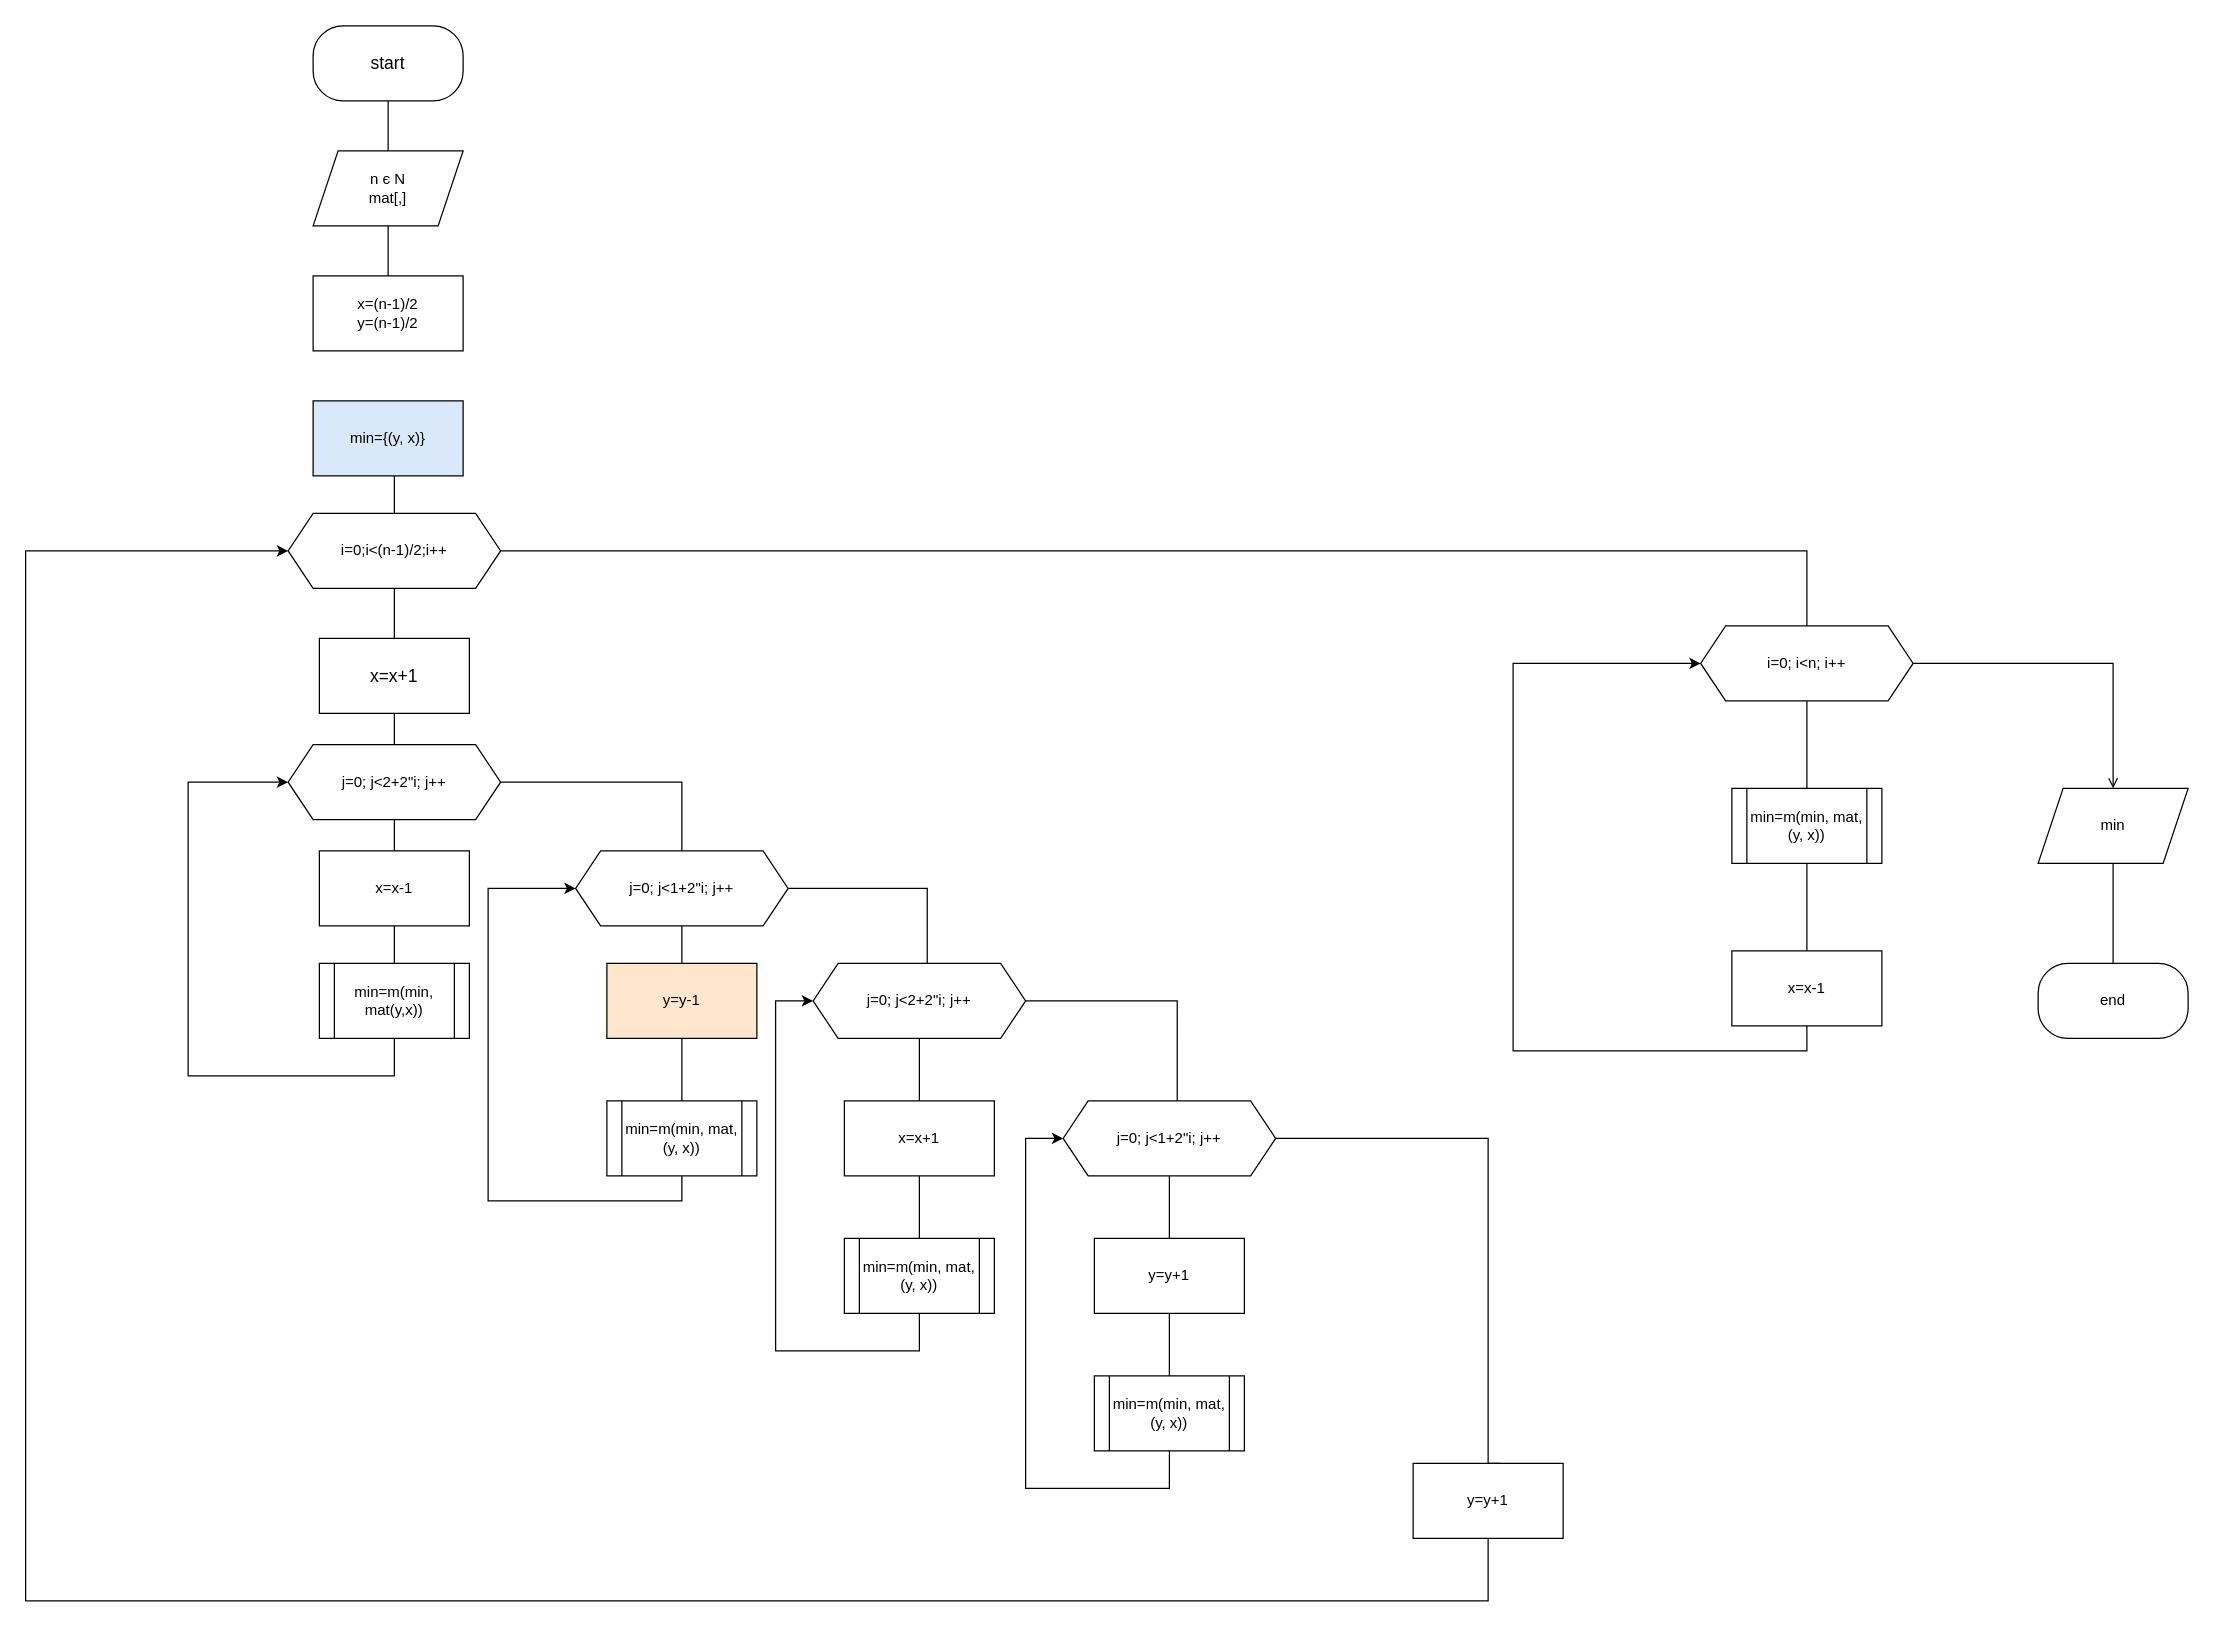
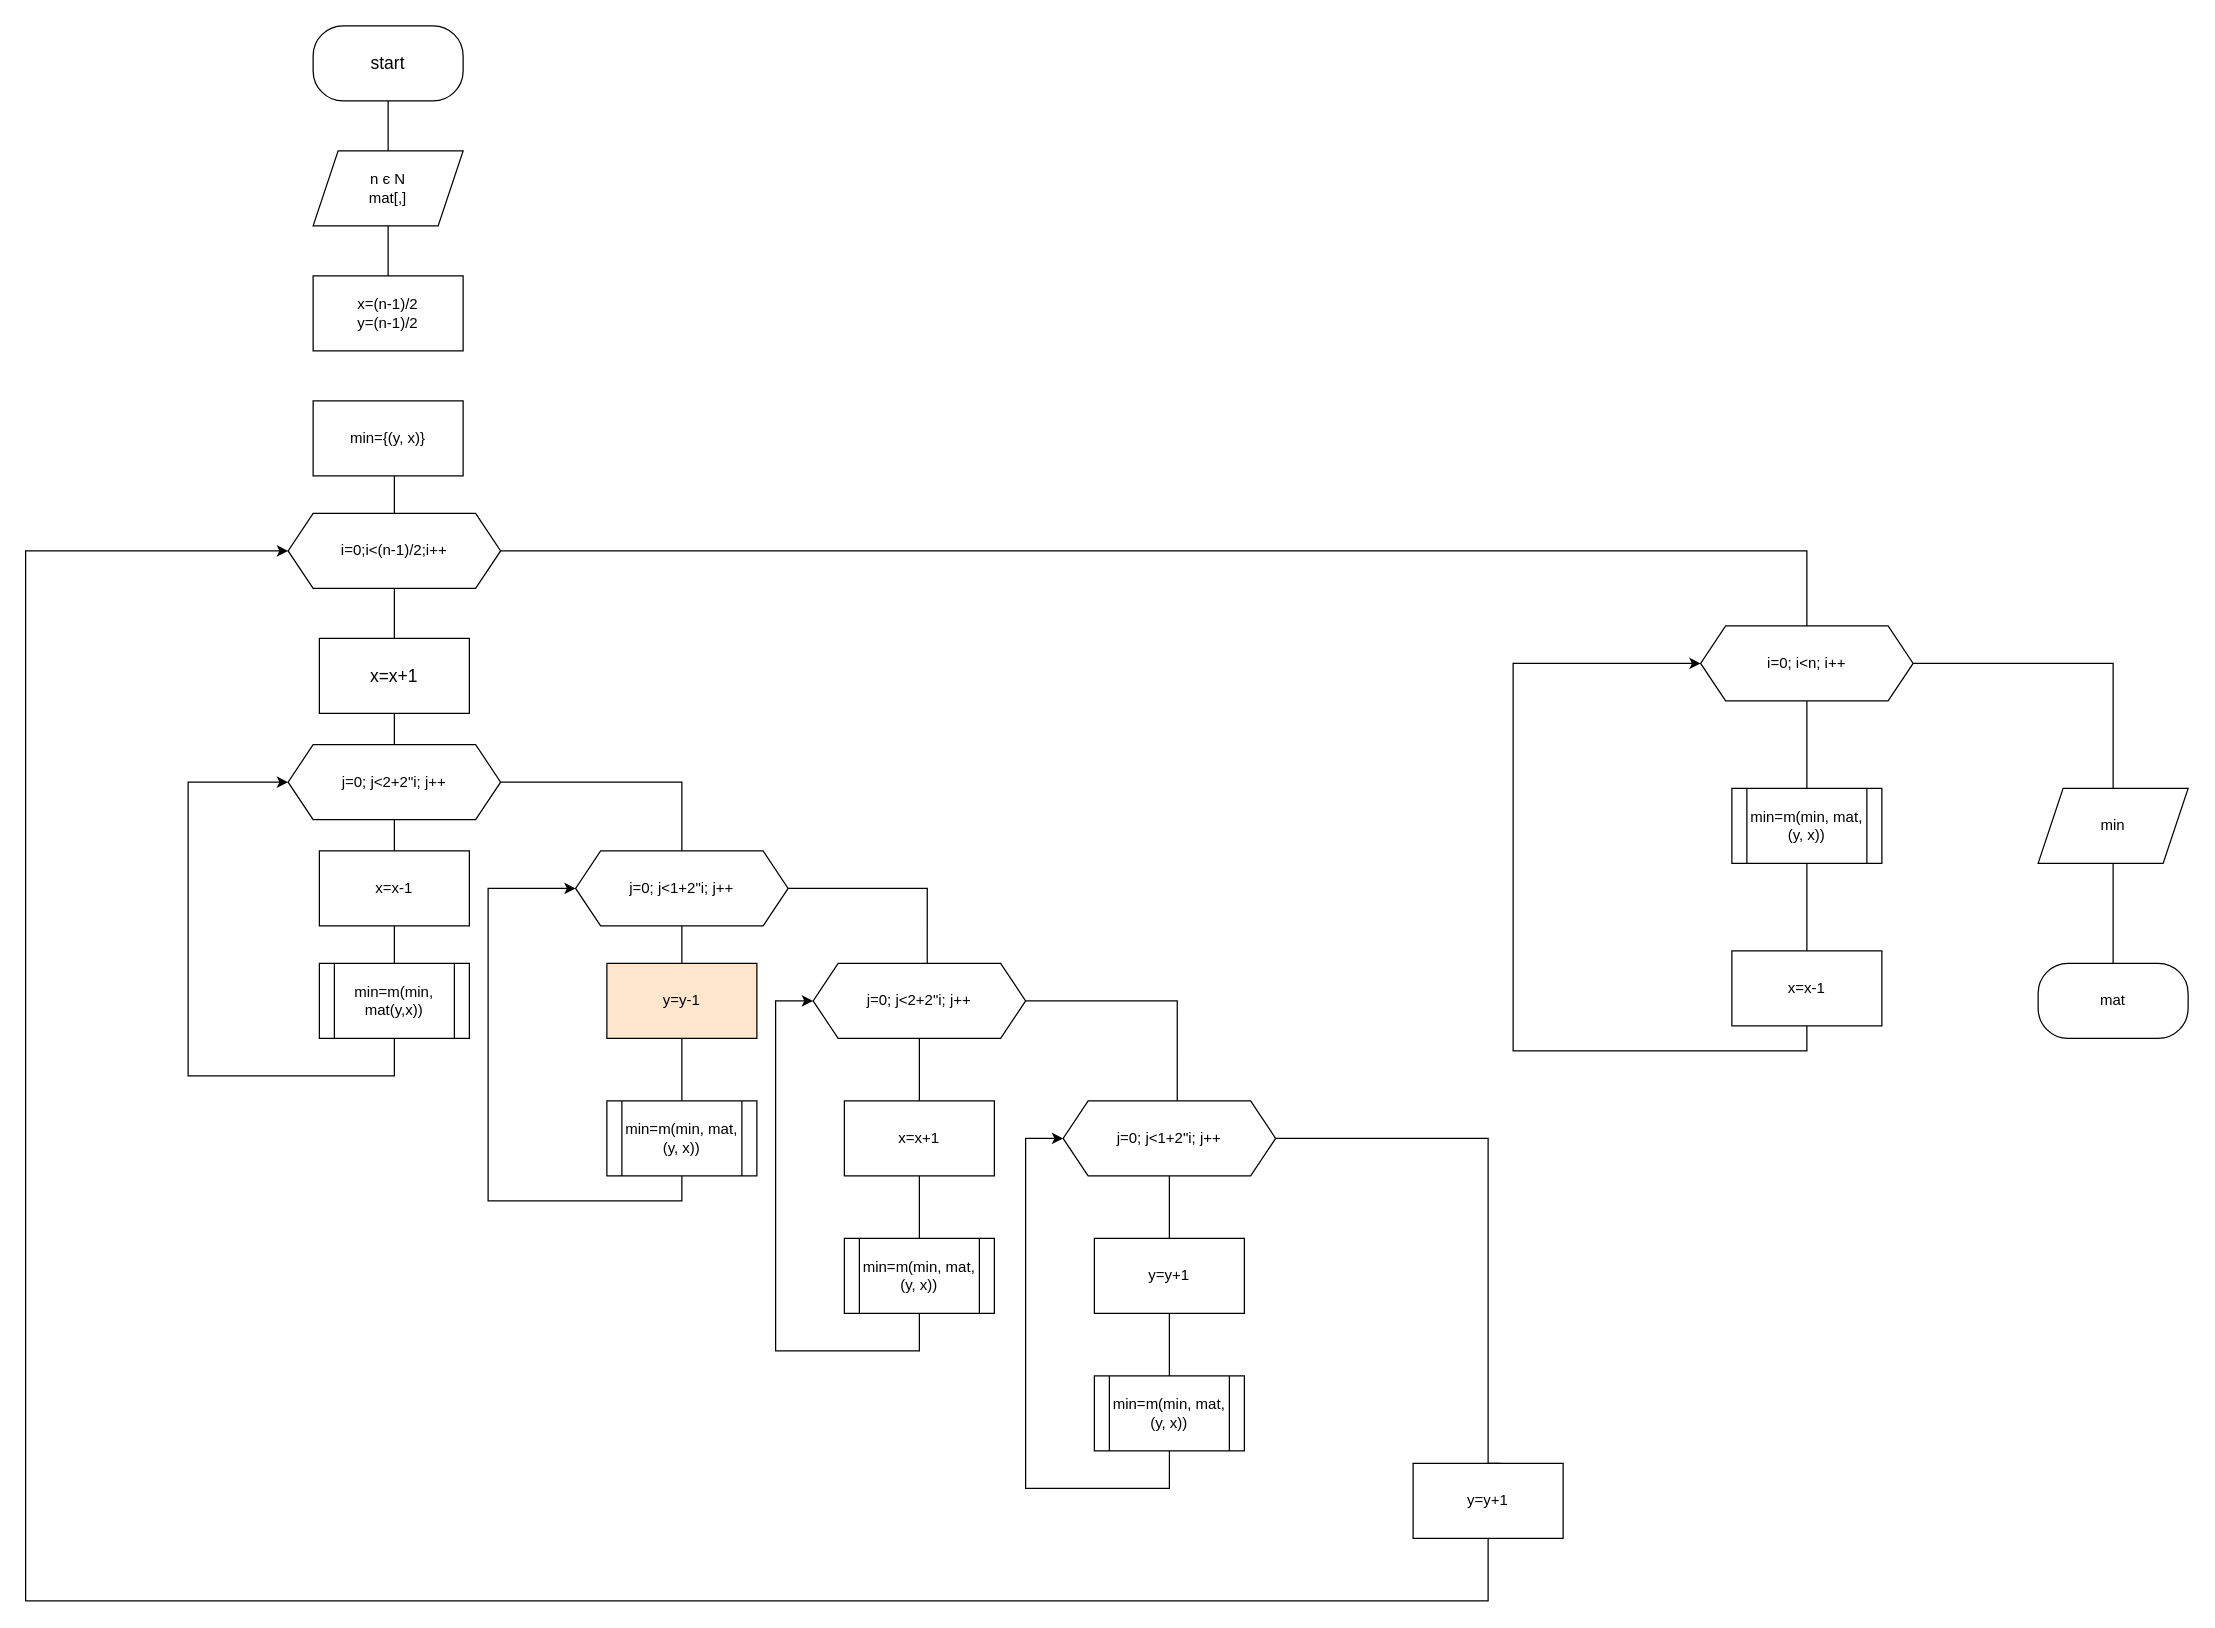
node "min={(y, x)}": fillcolor #dae8fc -> #ffffff
edge "i=0; i<n; i++" -> "min": arrowhead open -> none
node "end": label "end" -> "mat"
